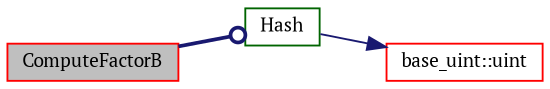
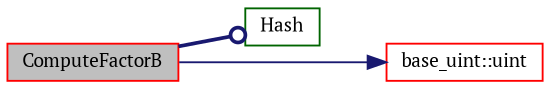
edge "Hash" -> "base_uint::uint": now "ComputeFactorB" -> "base_uint::uint"
